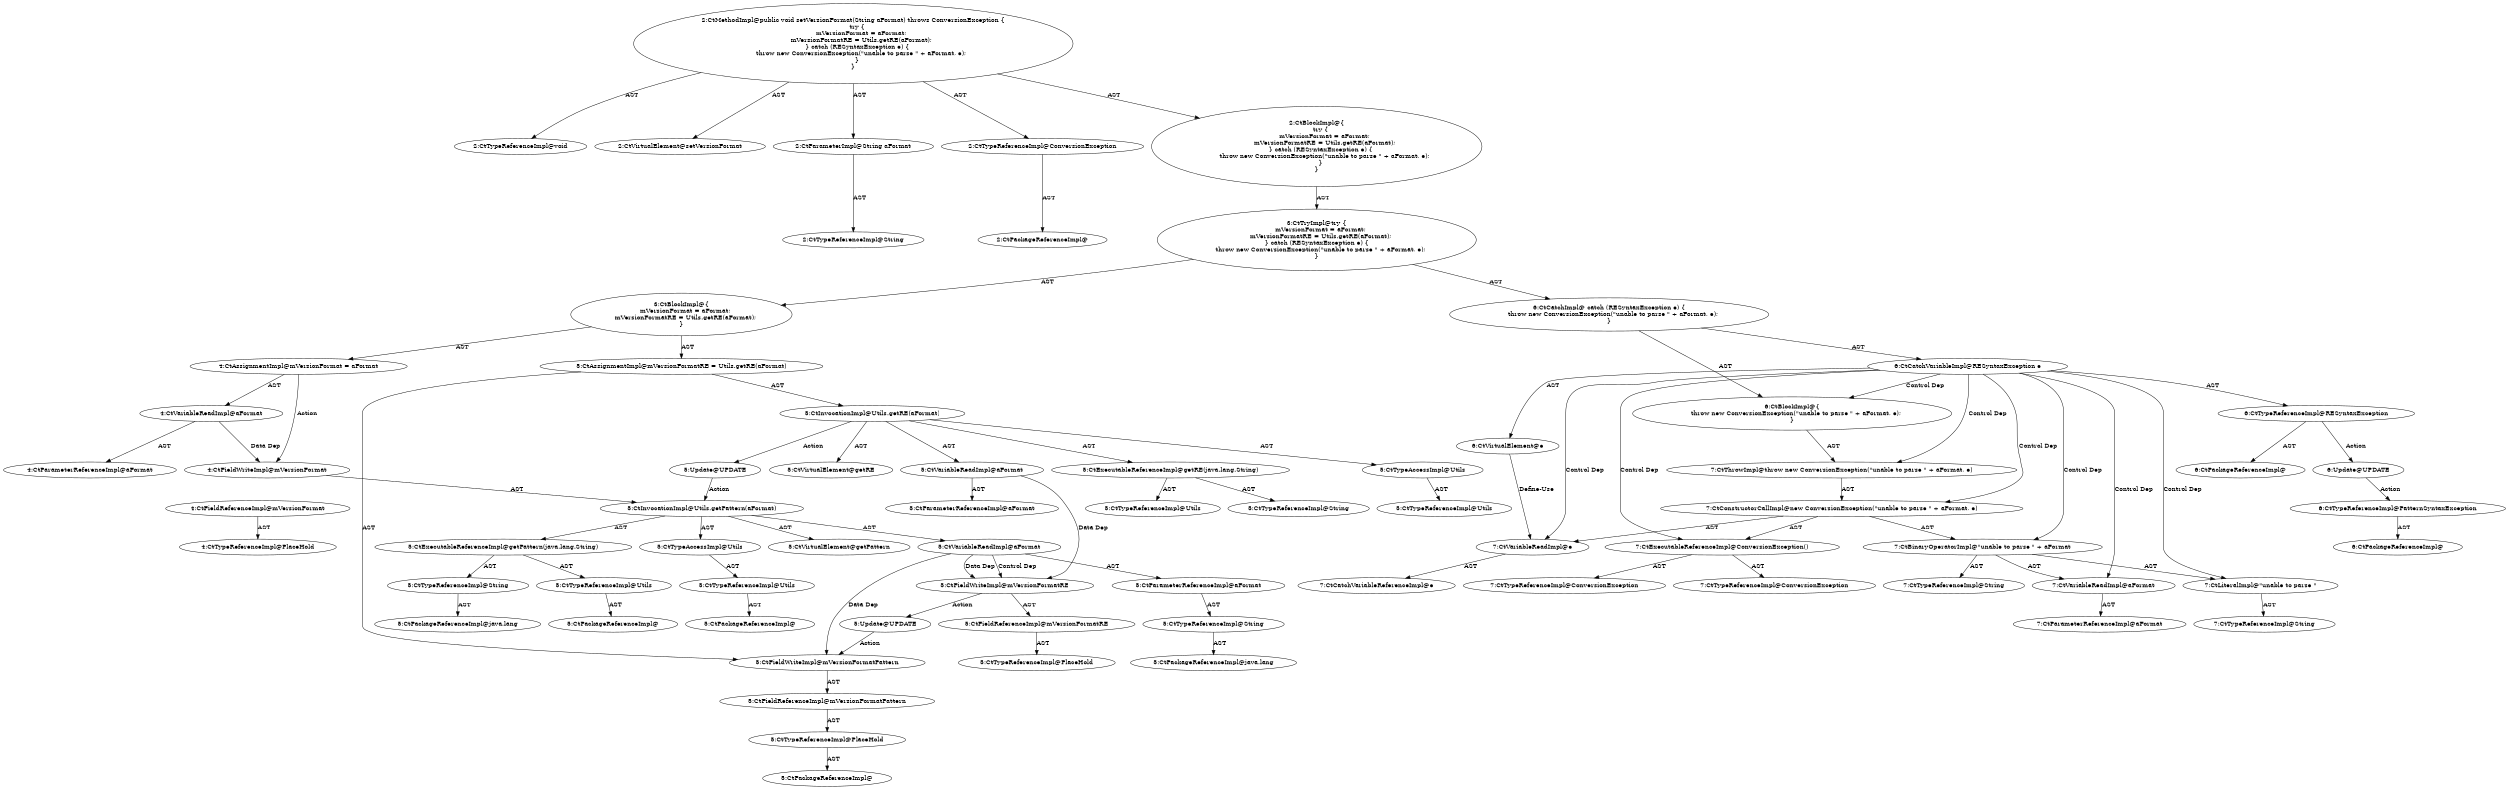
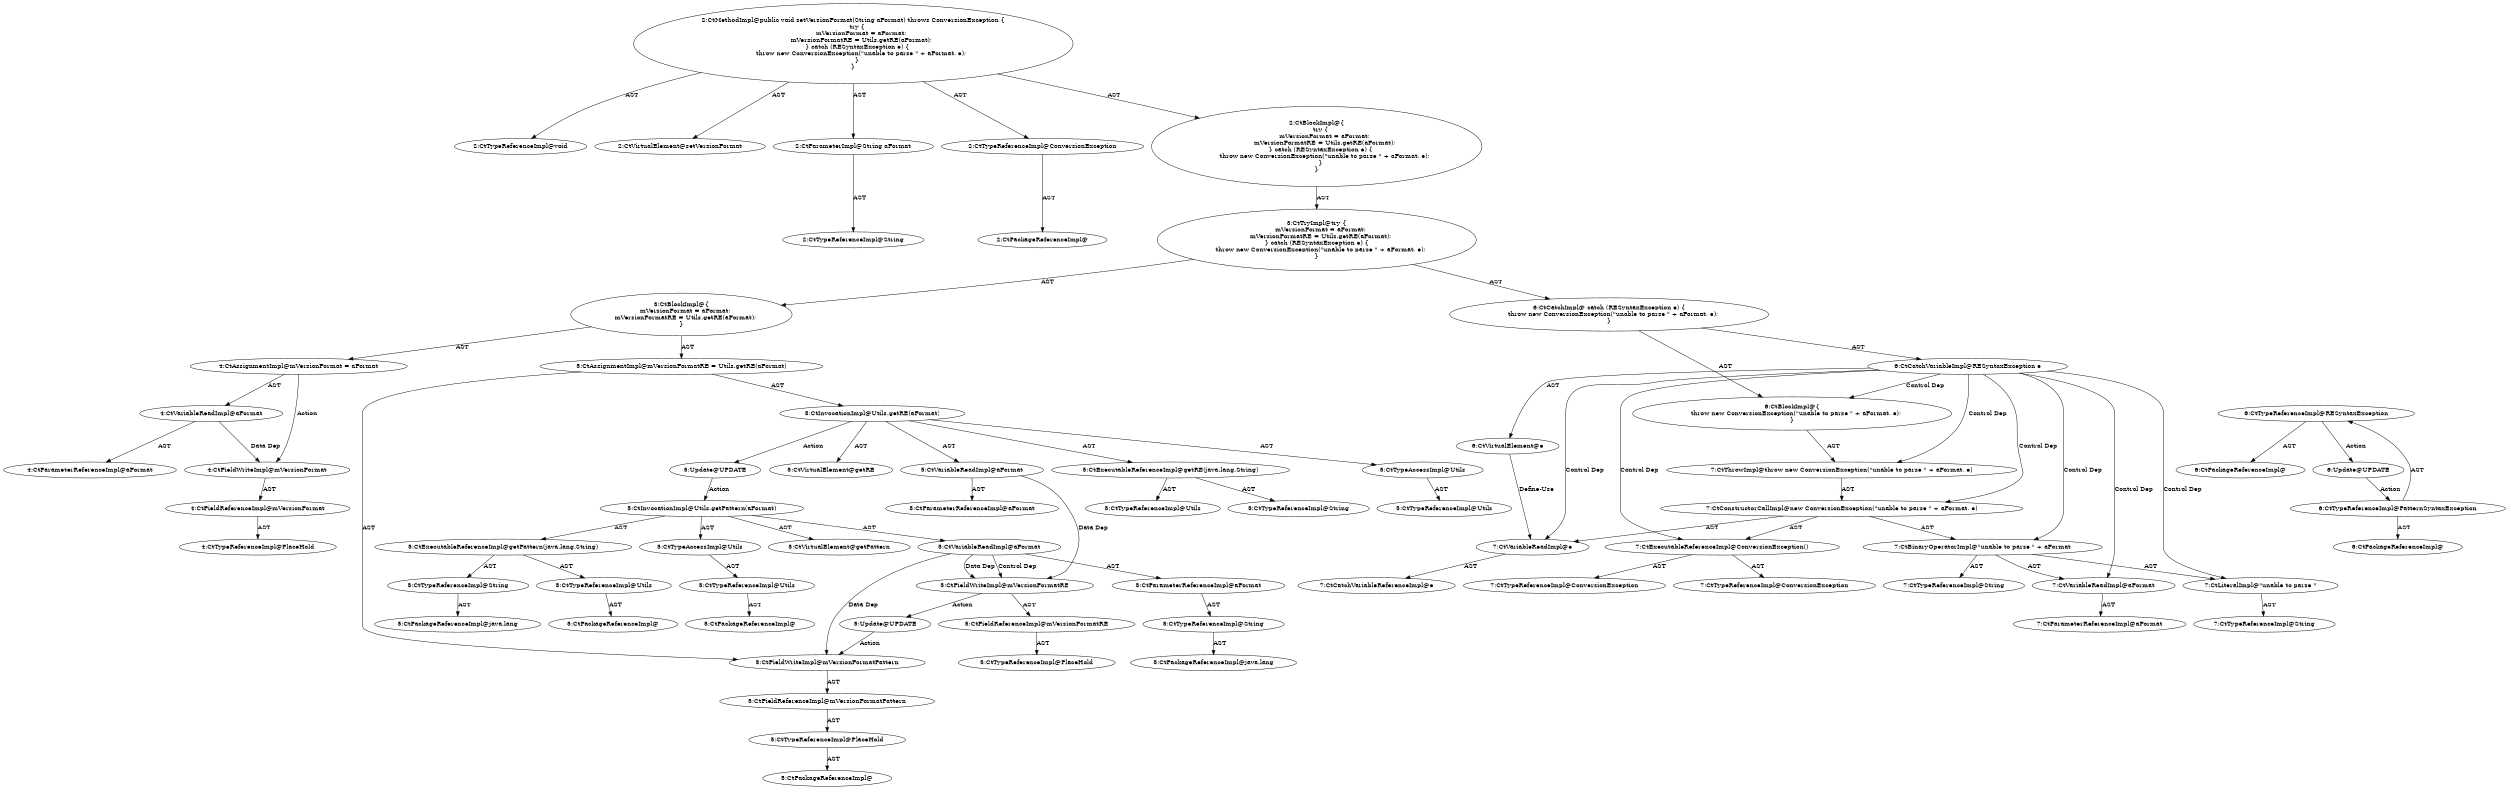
edge "6:CtCatchVariableImpl@RESyntaxException e" -> "6:CtTypeReferenceImpl@RESyntaxException": now "6:CtTypeReferenceImpl@PatternSyntaxException" -> "6:CtTypeReferenceImpl@RESyntaxException"
edge "4:CtFieldWriteImpl@mVersionFormat" -> "5:CtInvocationImpl@Utils.getPattern(aFormat)": now "4:CtFieldWriteImpl@mVersionFormat" -> "4:CtFieldReferenceImpl@mVersionFormat"
